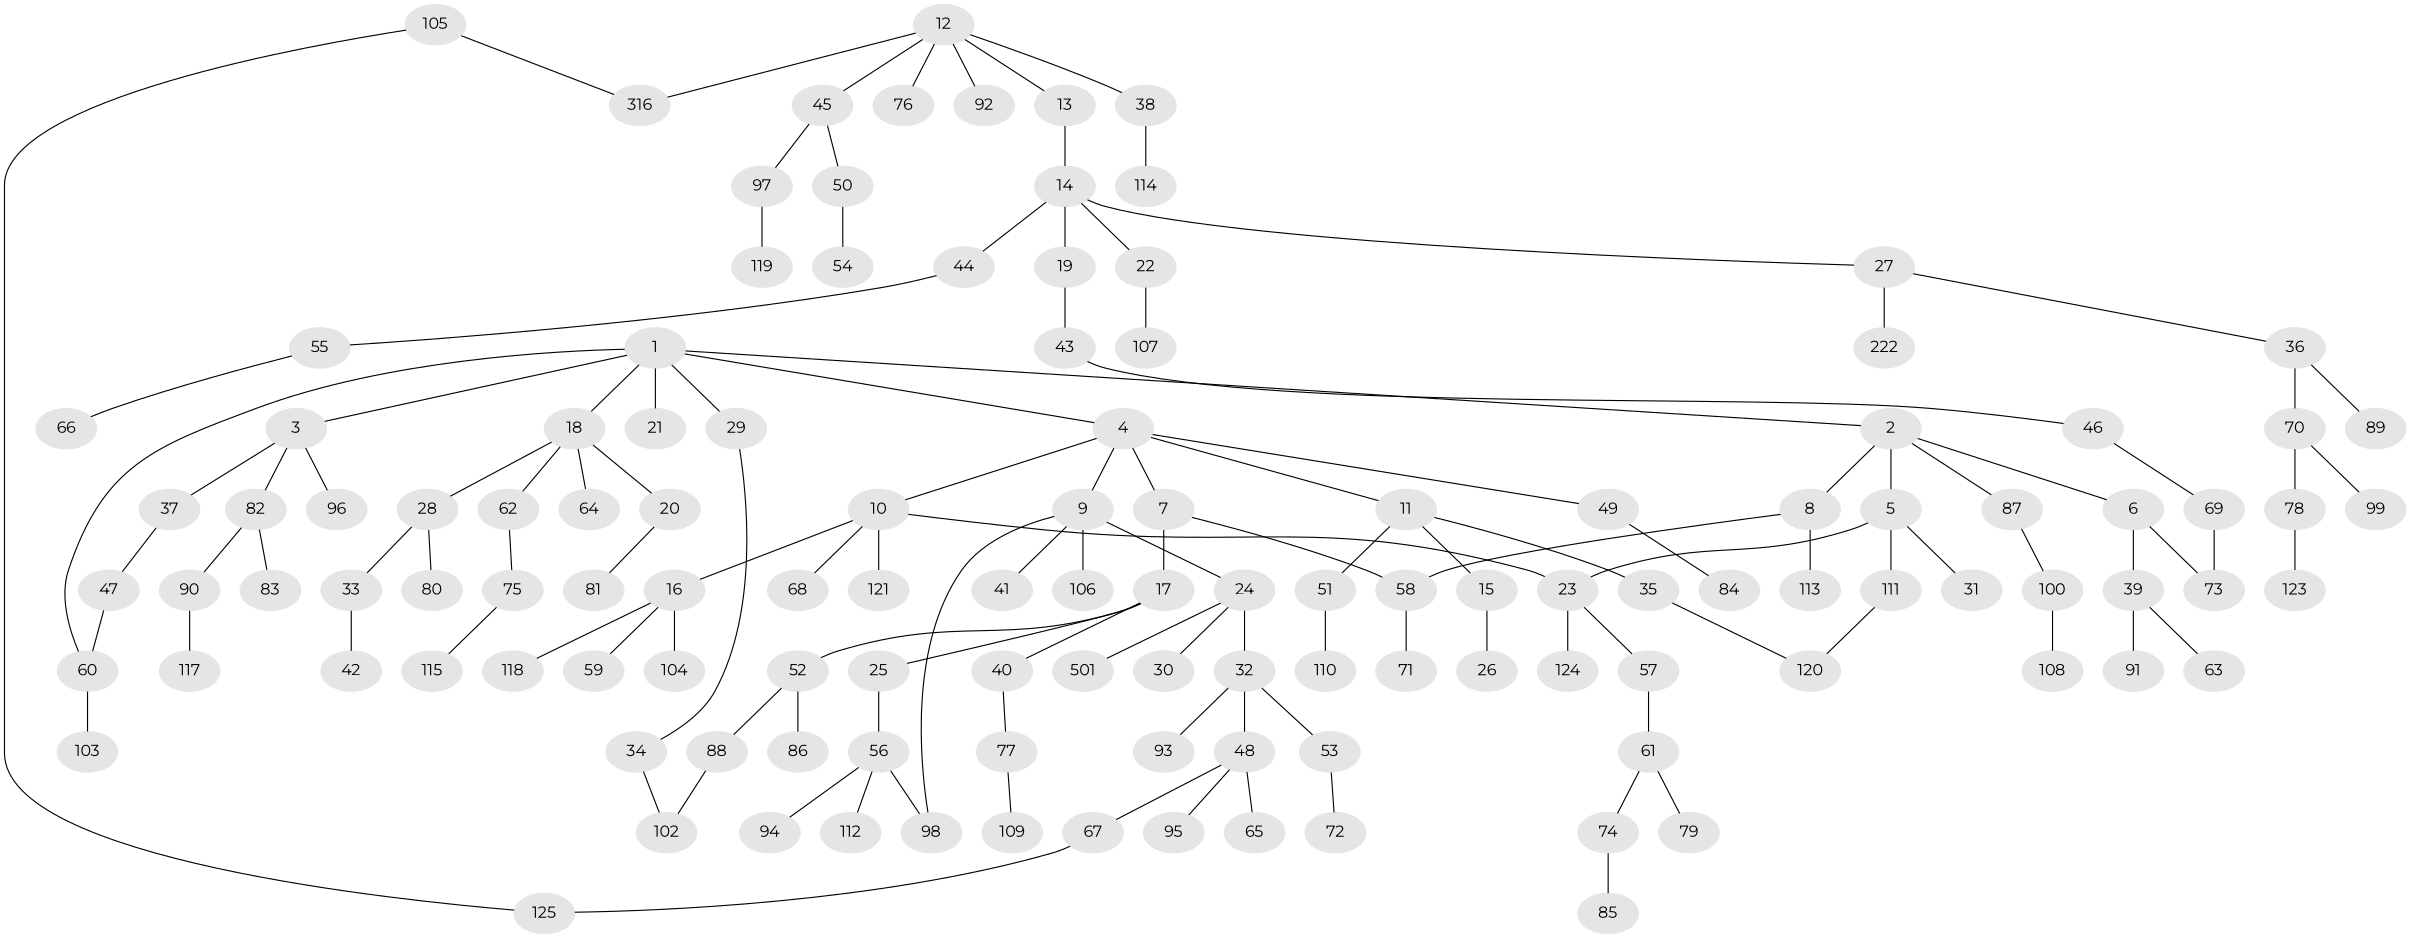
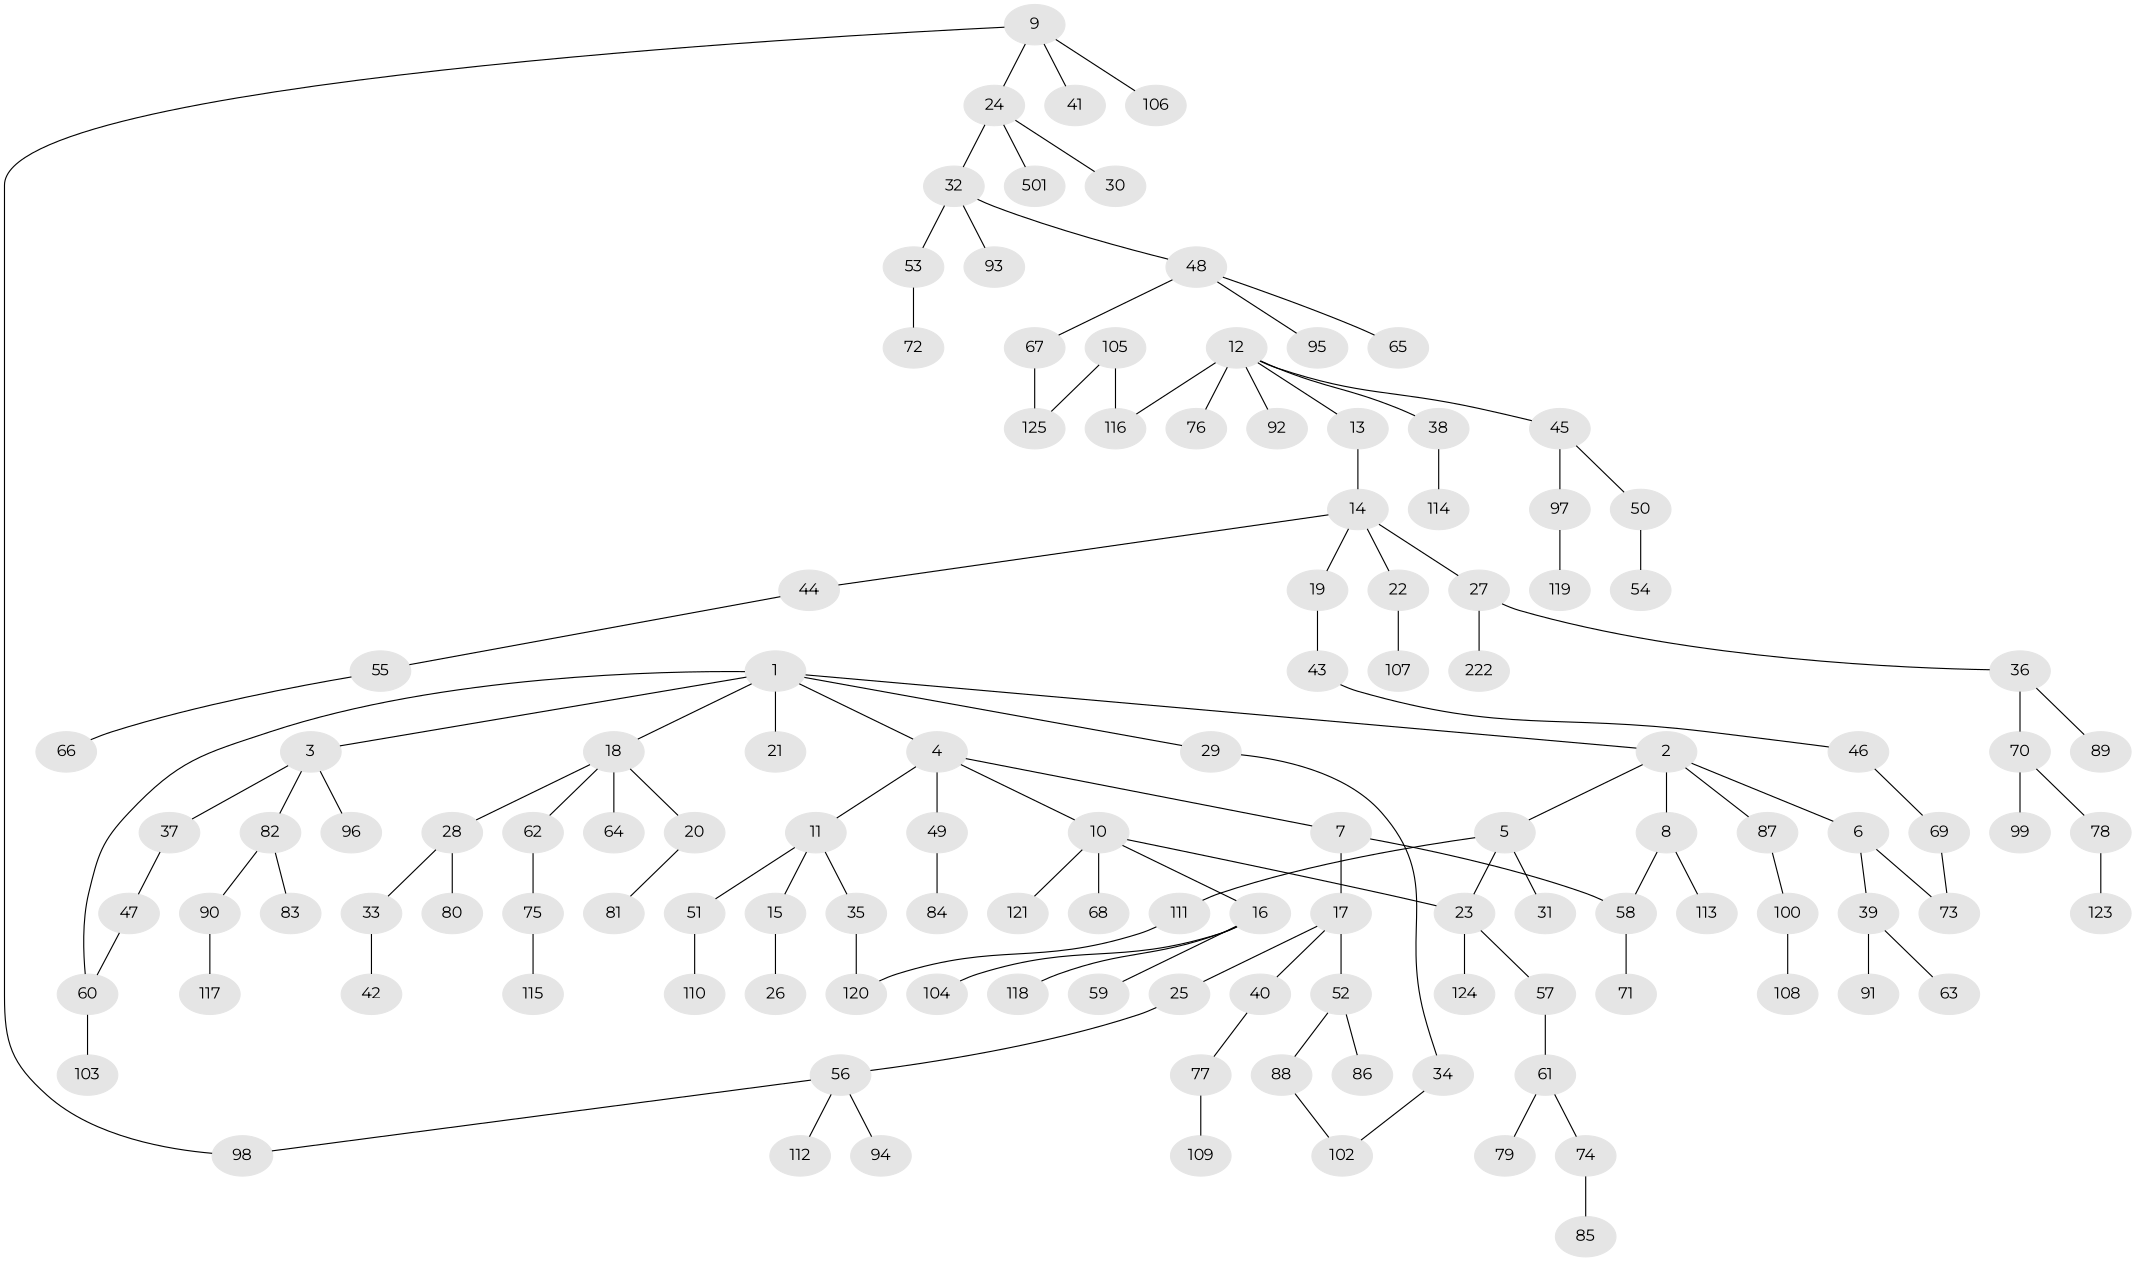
node "316": label "316" -> "116"
edge "4" -- "9": removed
